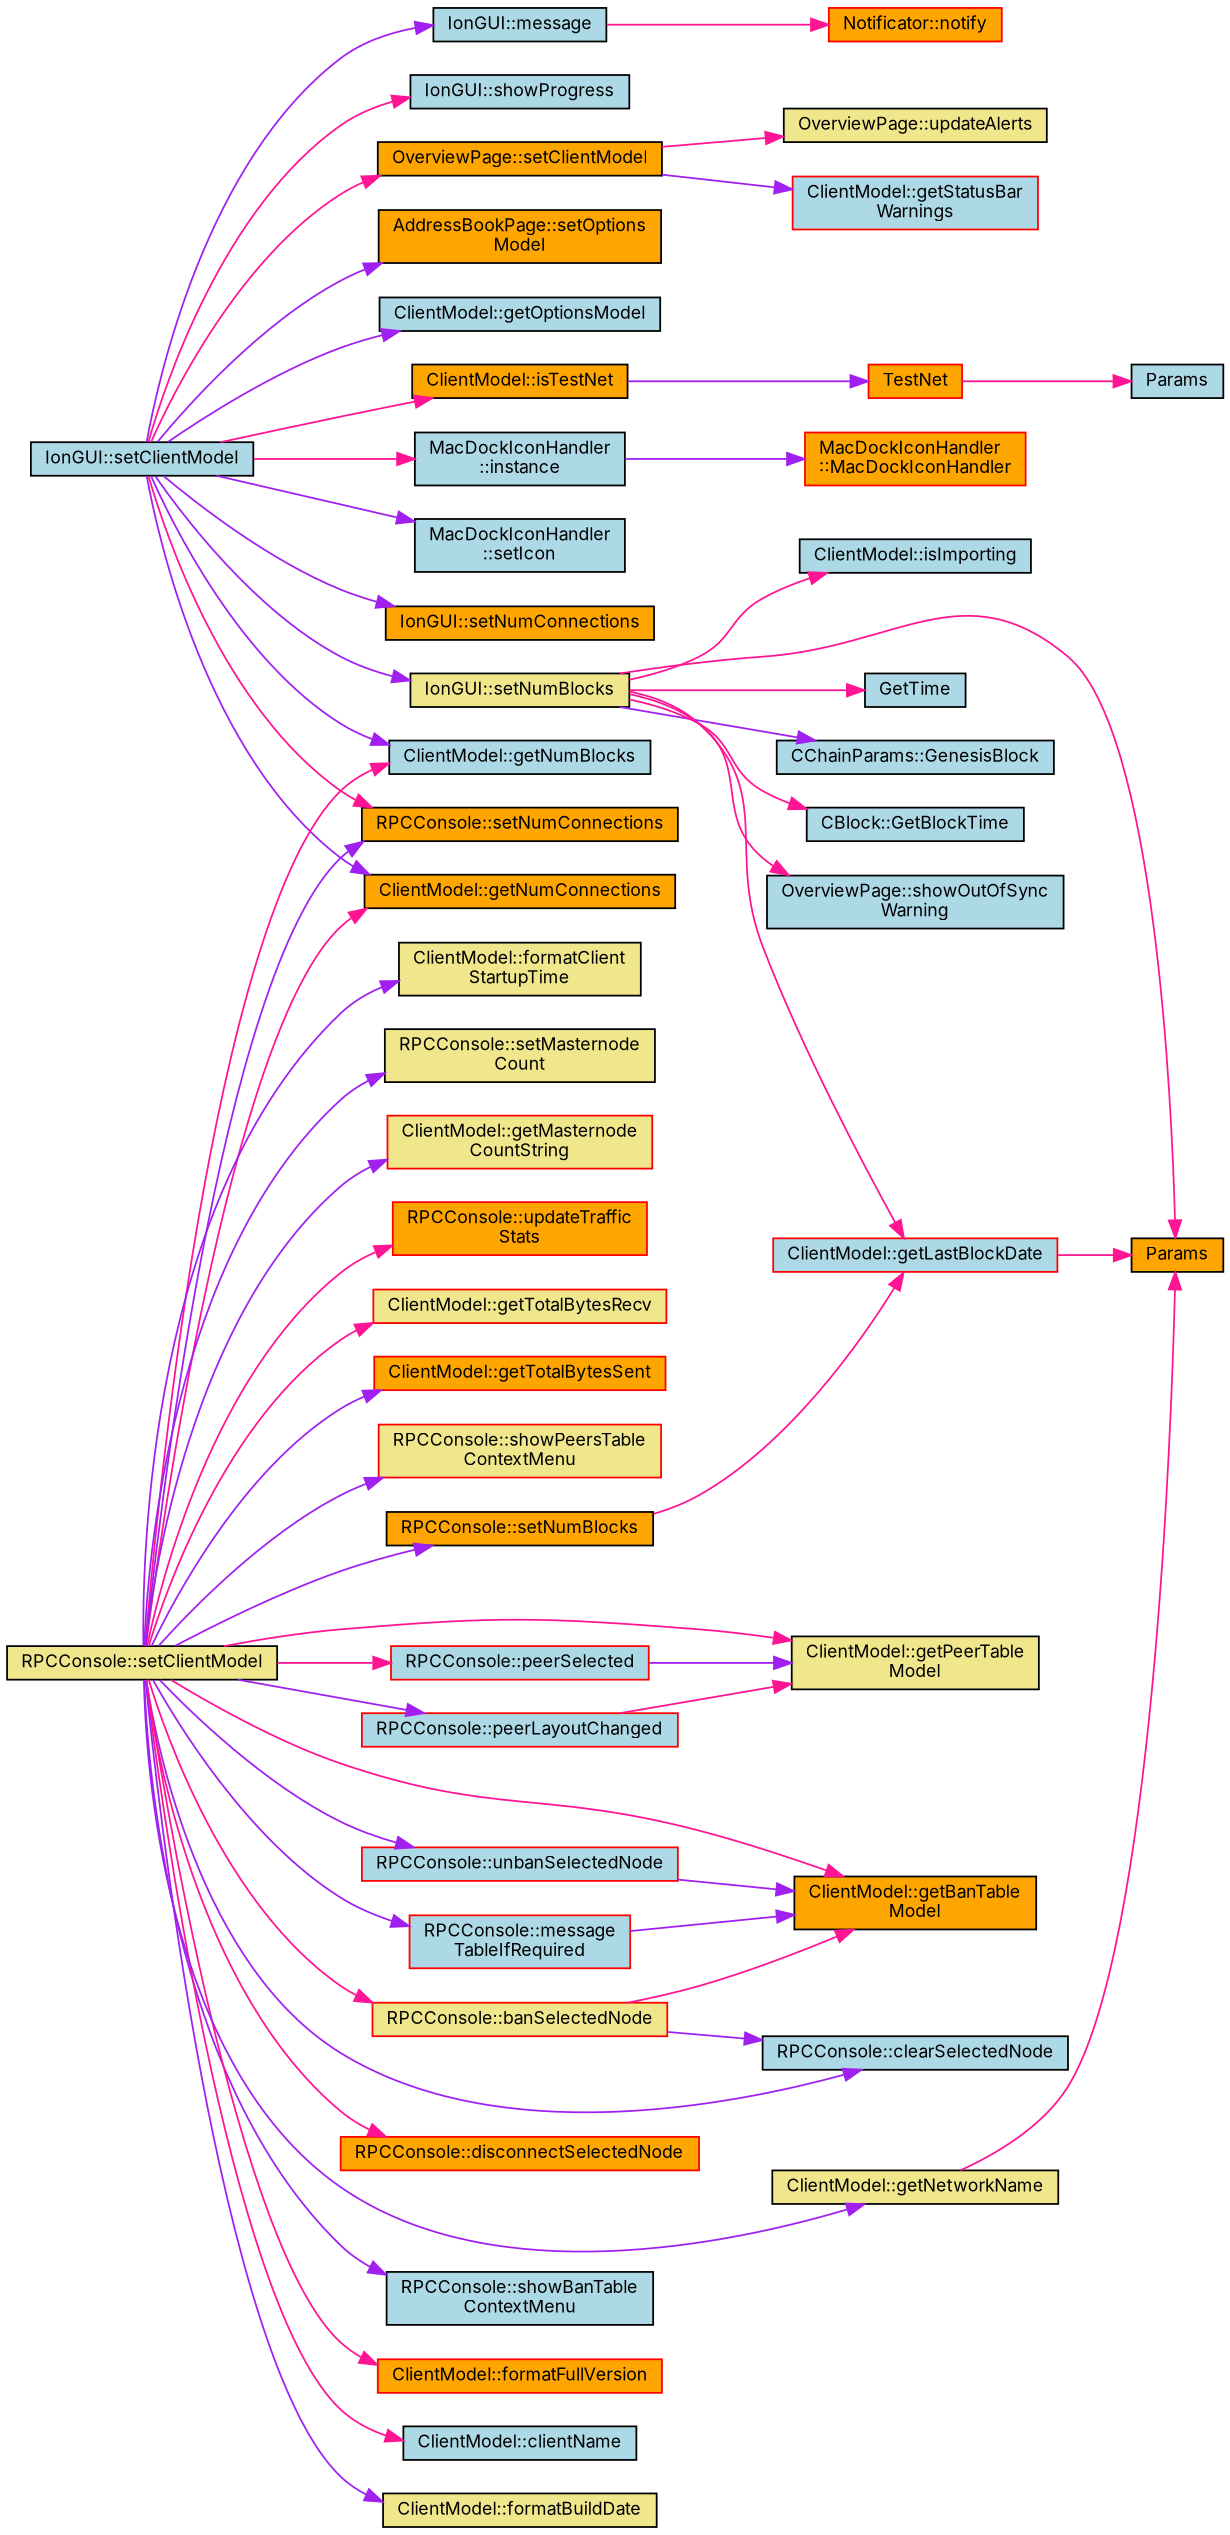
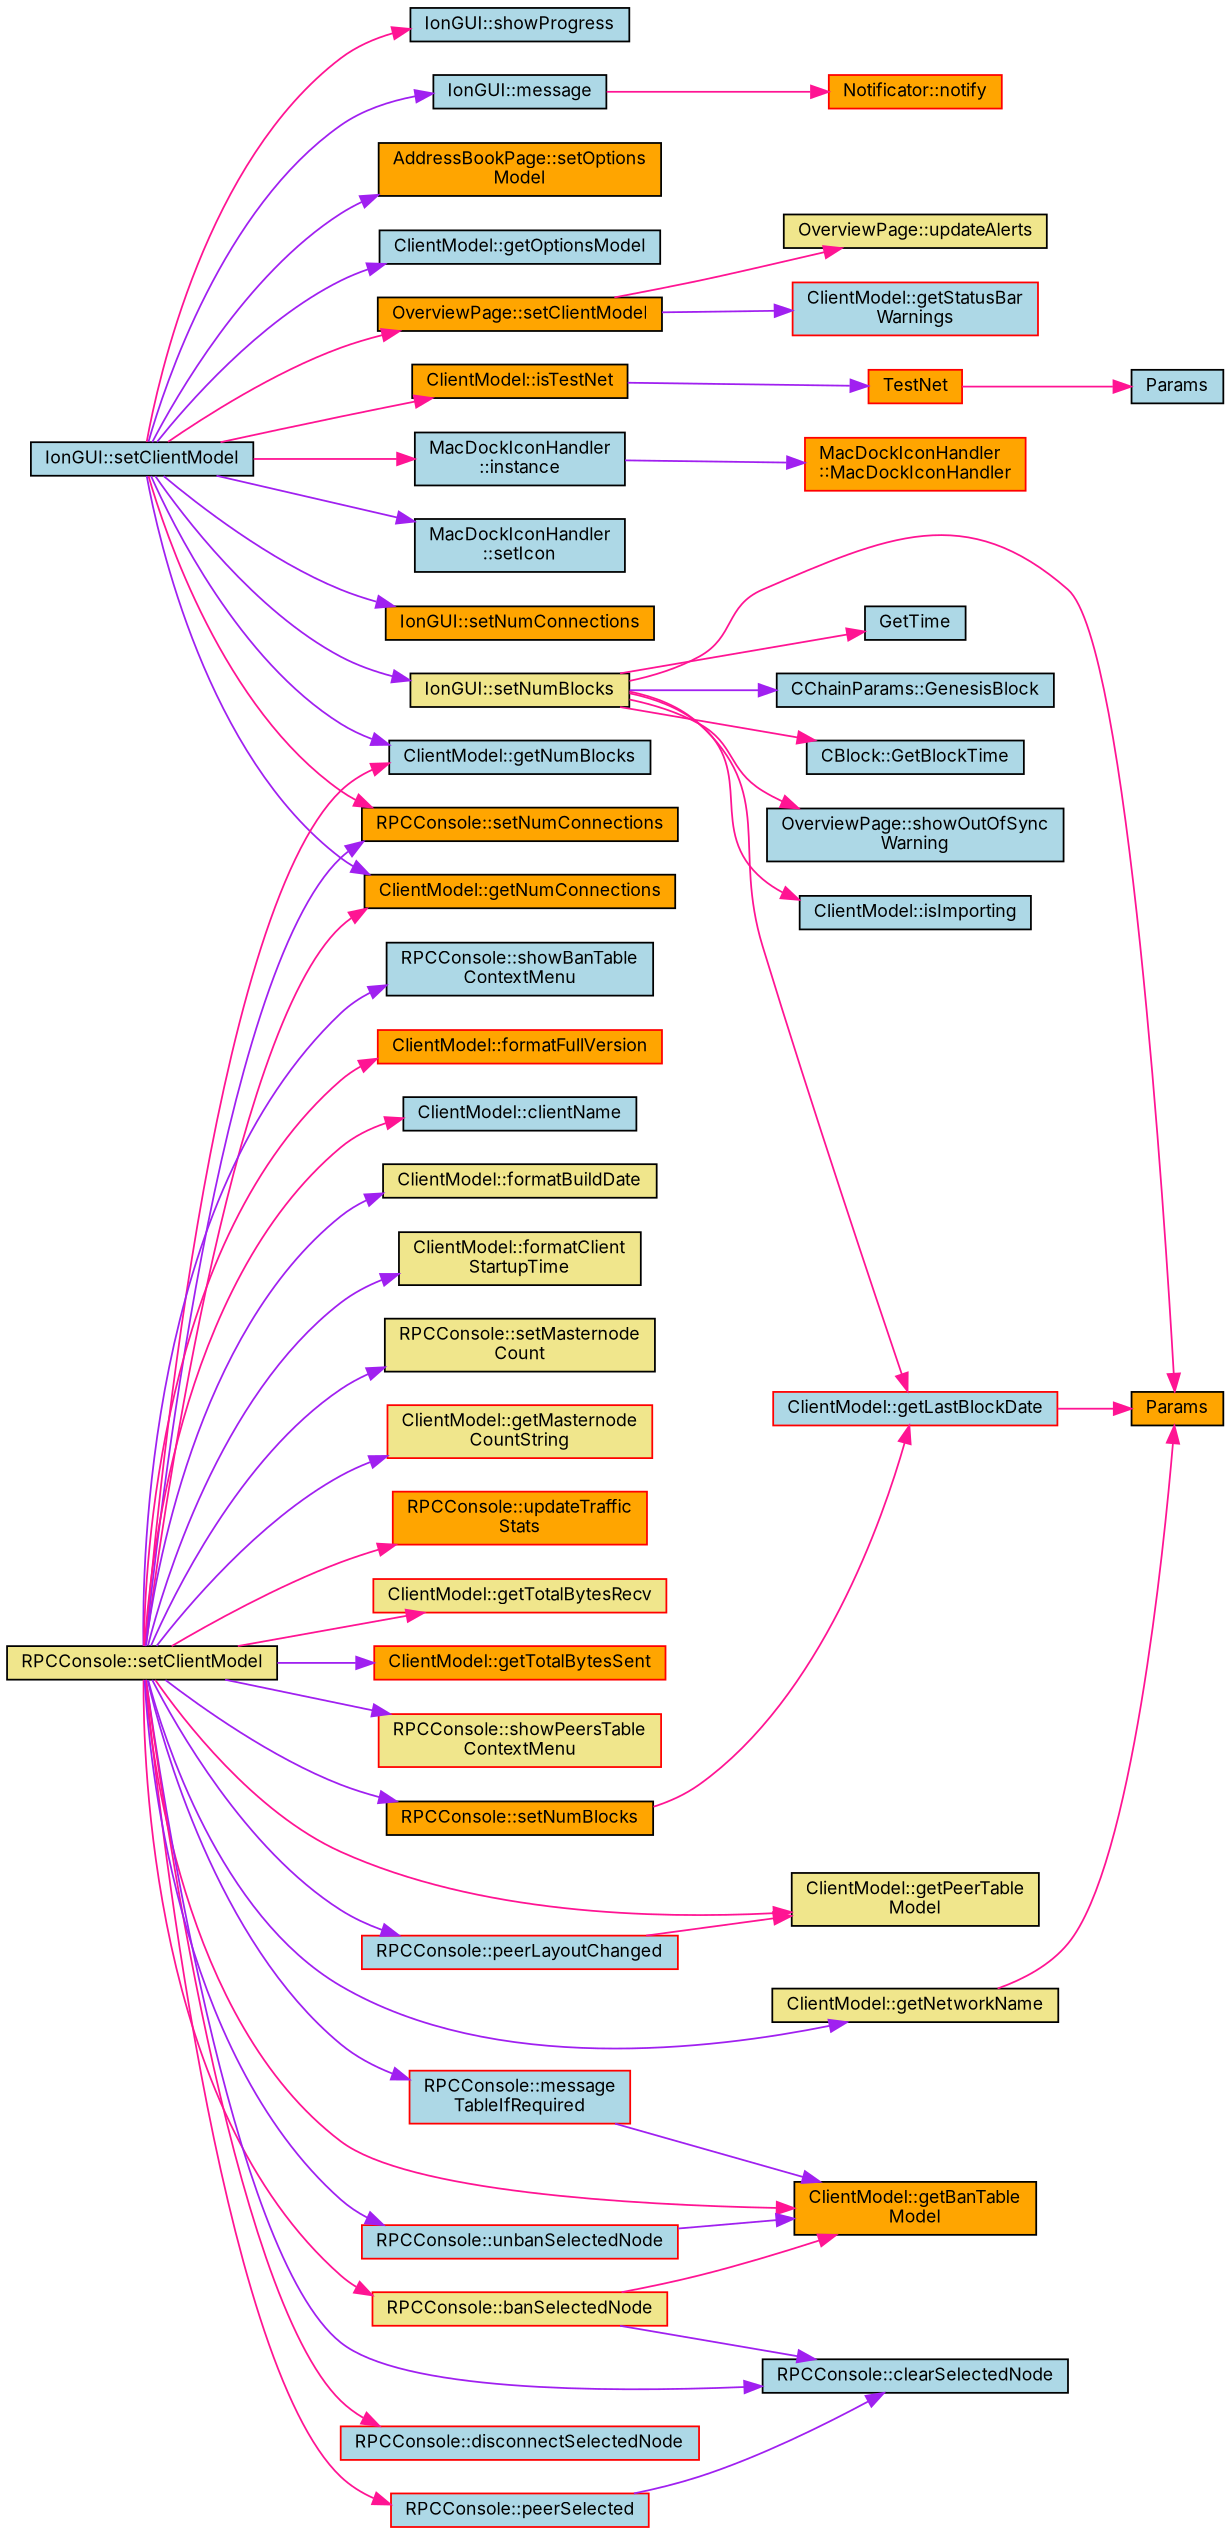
edge "RPCConsole::peerSelected" -> "ClientModel::getPeerTable Model": now "RPCConsole::peerSelected" -> "RPCConsole::clearSelectedNode"
node "RPCConsole::disconnectSelectedNode": fillcolor orange -> lightblue
